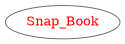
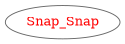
node "Snap_Book": label "Snap_Book" -> "Snap_Snap"
